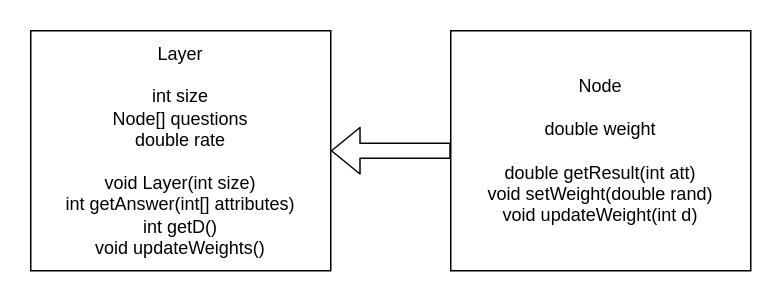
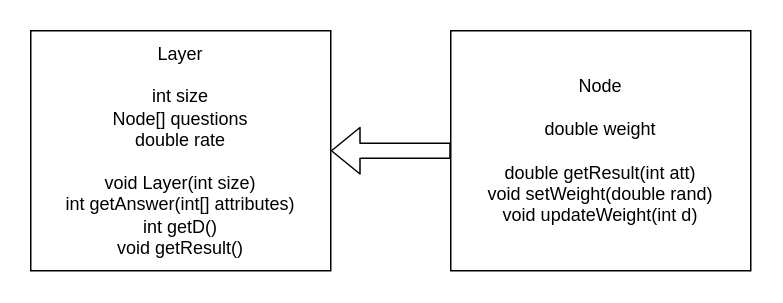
node "Layer int size Node[] questions double rate void Layer(int size) int getAnswer(int[] attributes) int getD() void updateWeights()": label "Layer int size Node[] questions double rate void Layer(int size) int getAnswer(int[] attributes) int getD() void updateWeights()" -> "Layer int size Node[] questions double rate void Layer(int size) int getAnswer(int[] attributes) int getD() void getResult()"
